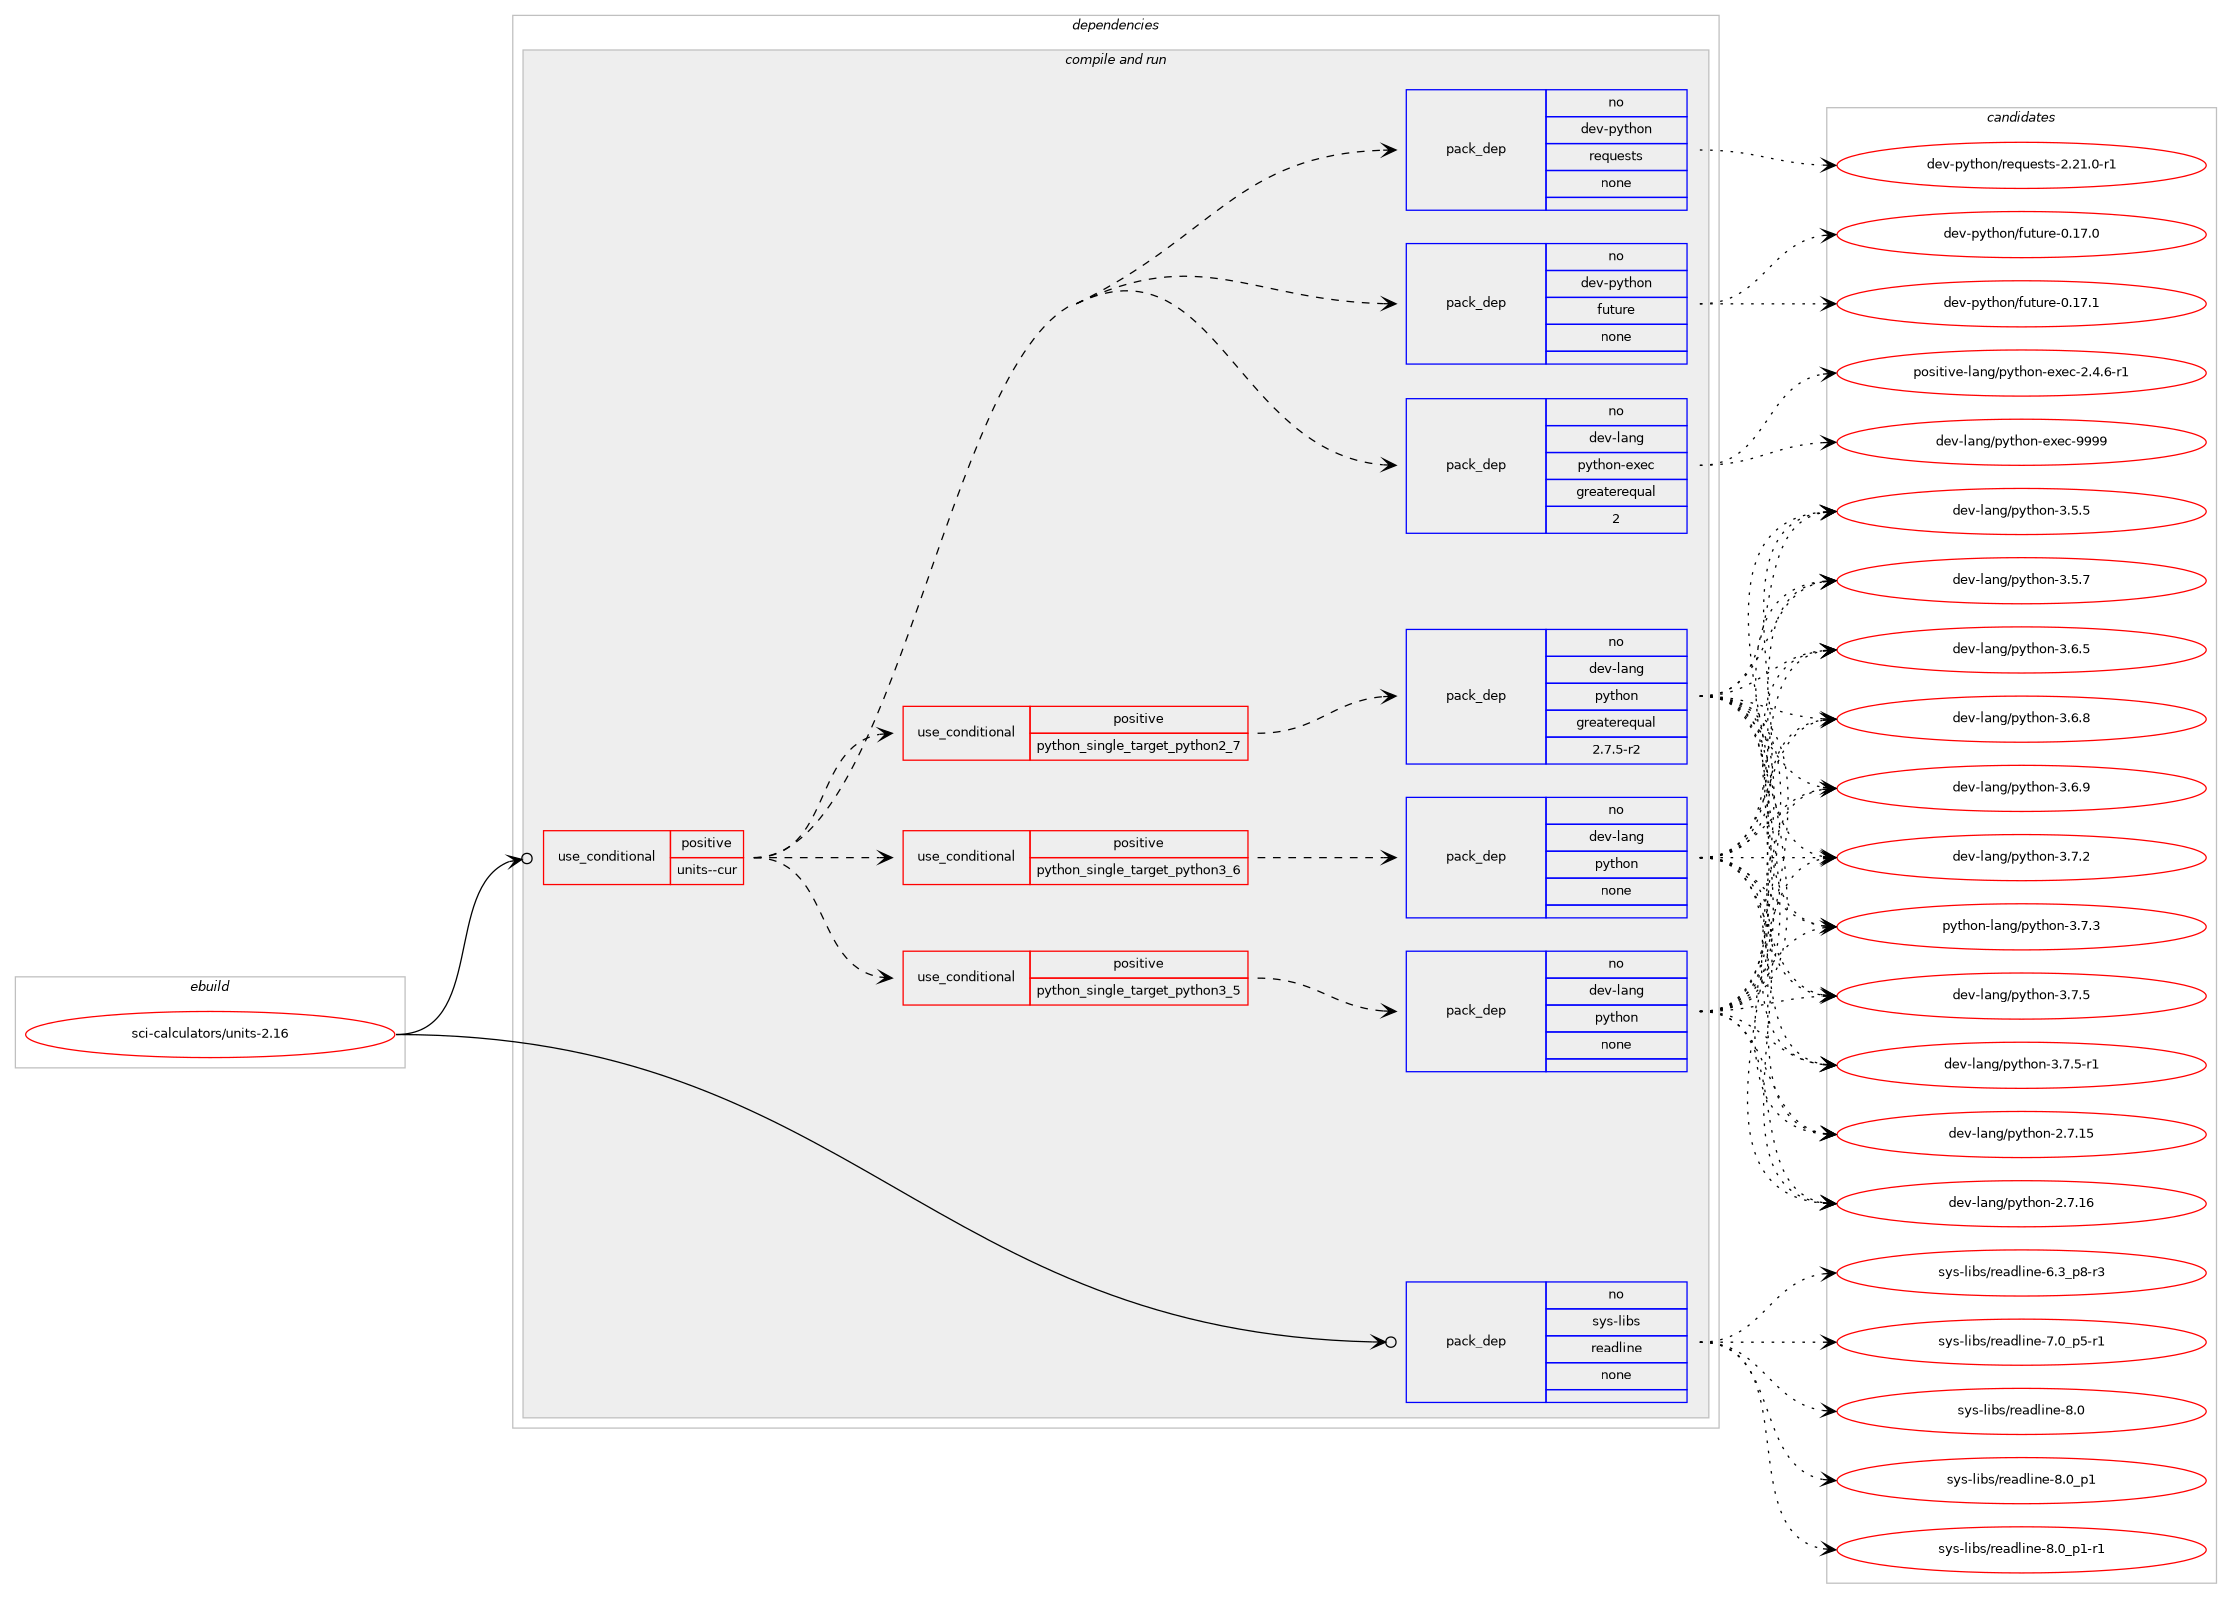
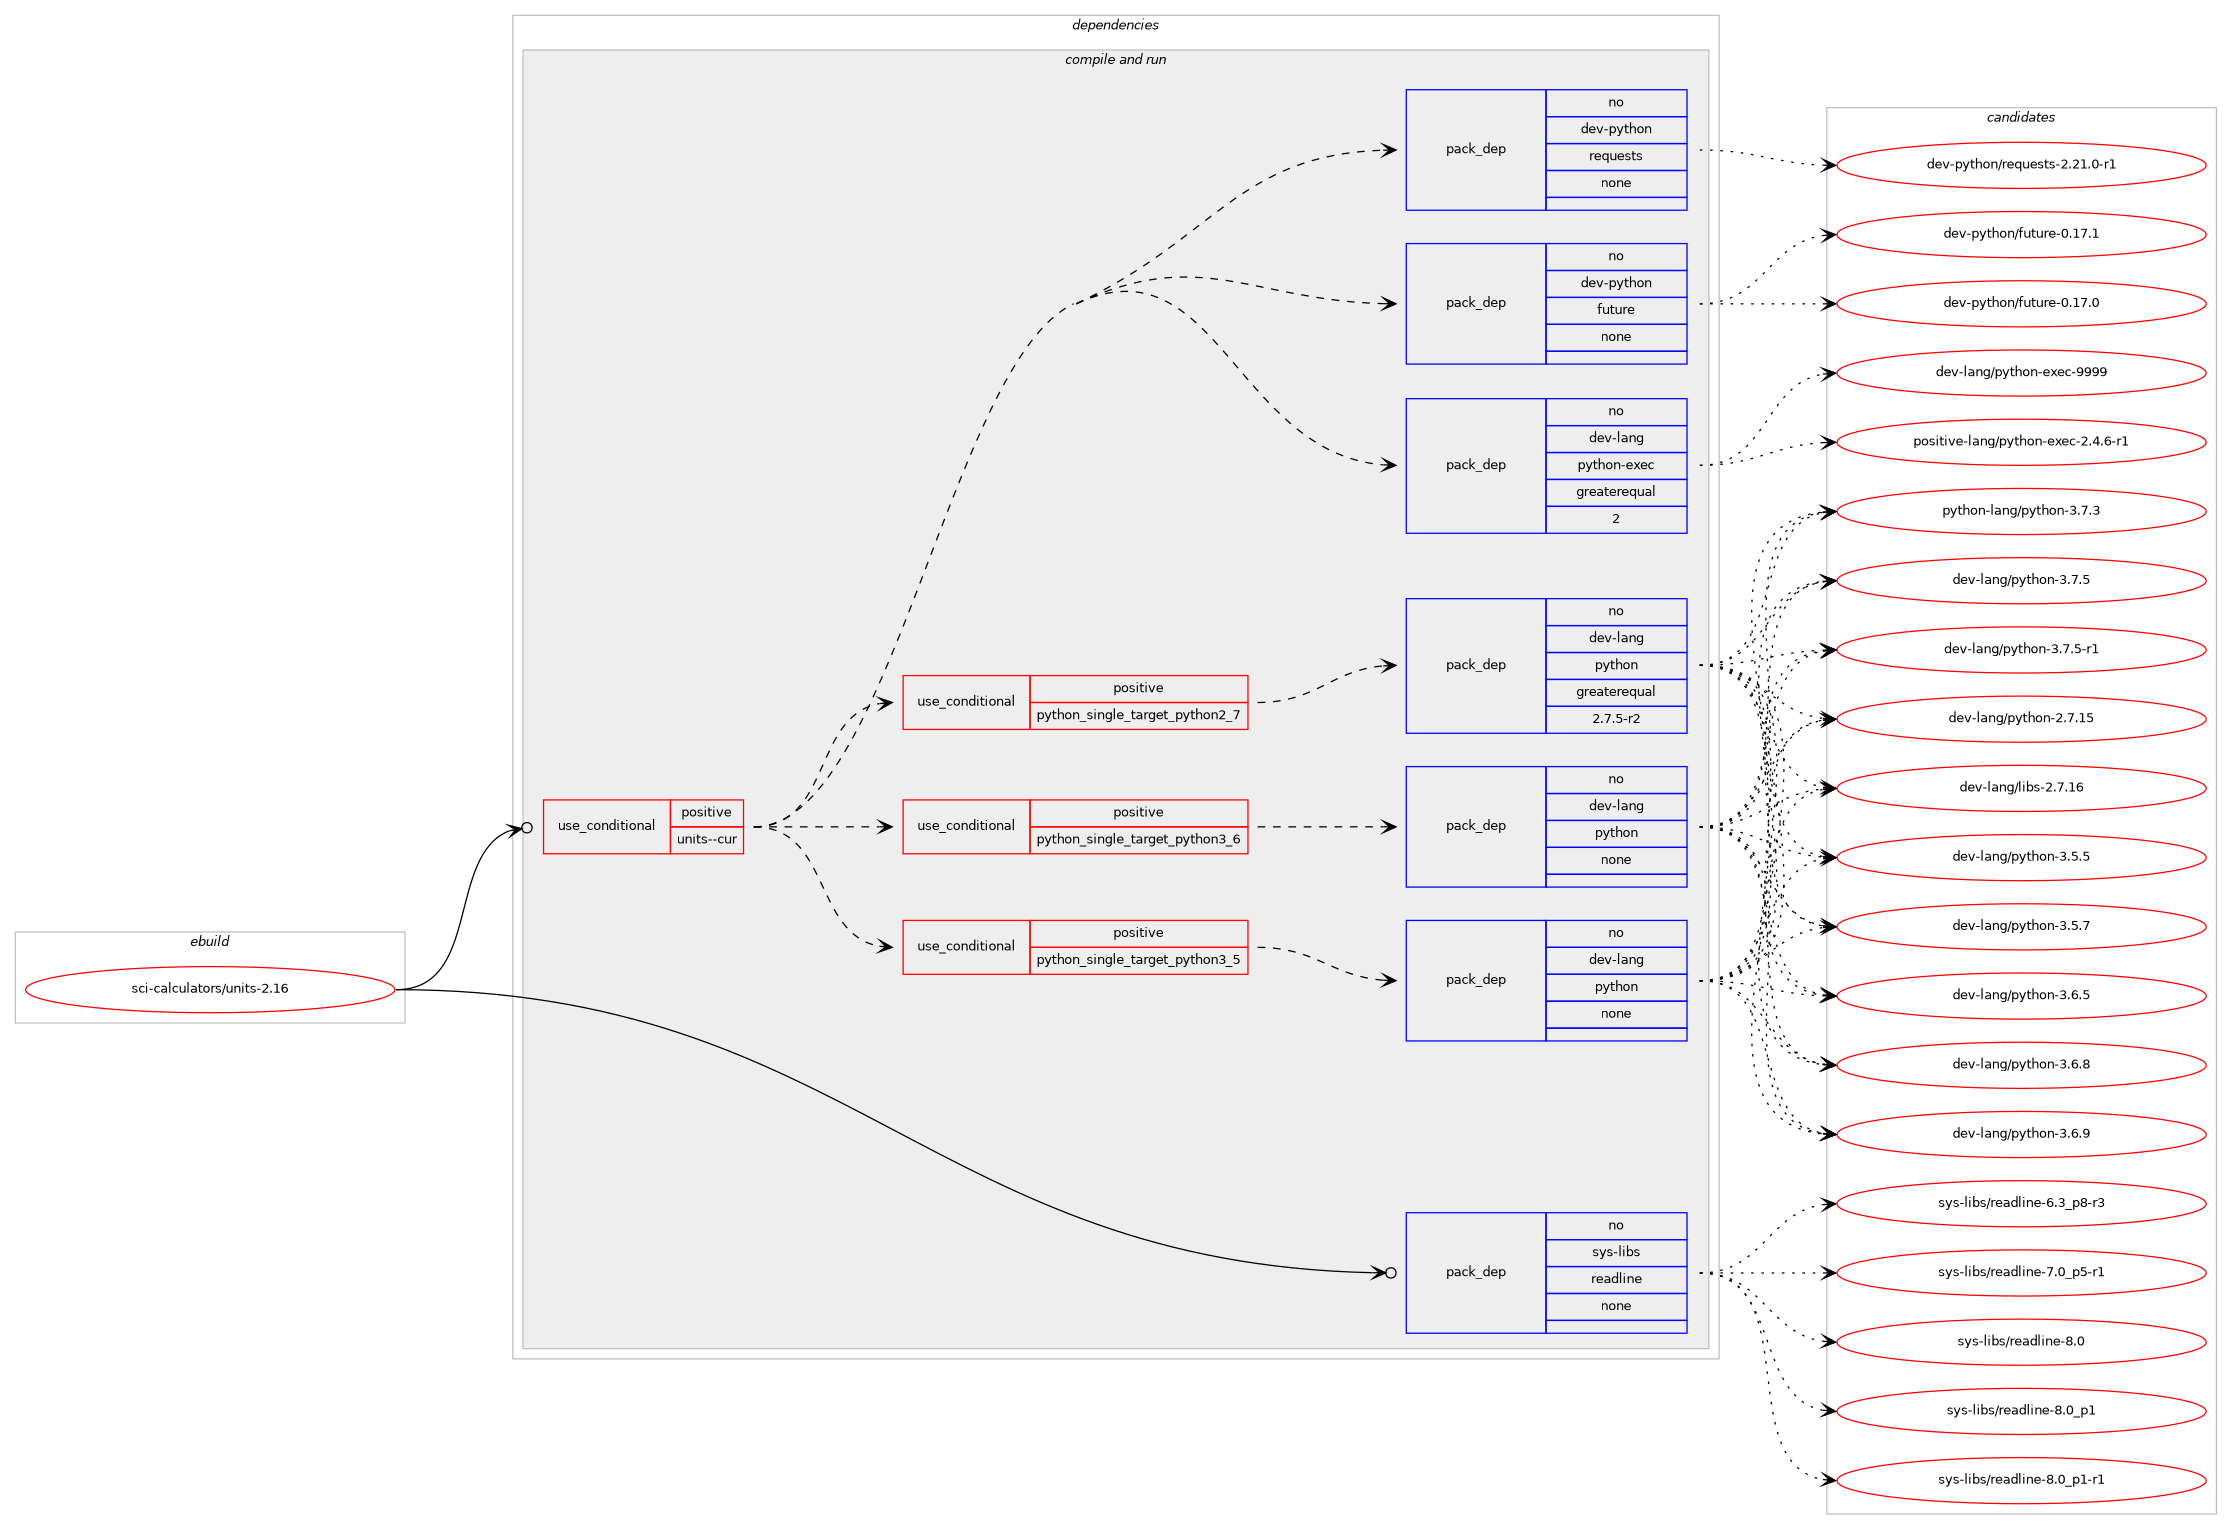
node "dev-lang/python-3.7.2": removed
node "dev-lang/python-2.7.16": label "dev-lang/python-2.7.16" -> "dev-lang/libs-2.7.16"
